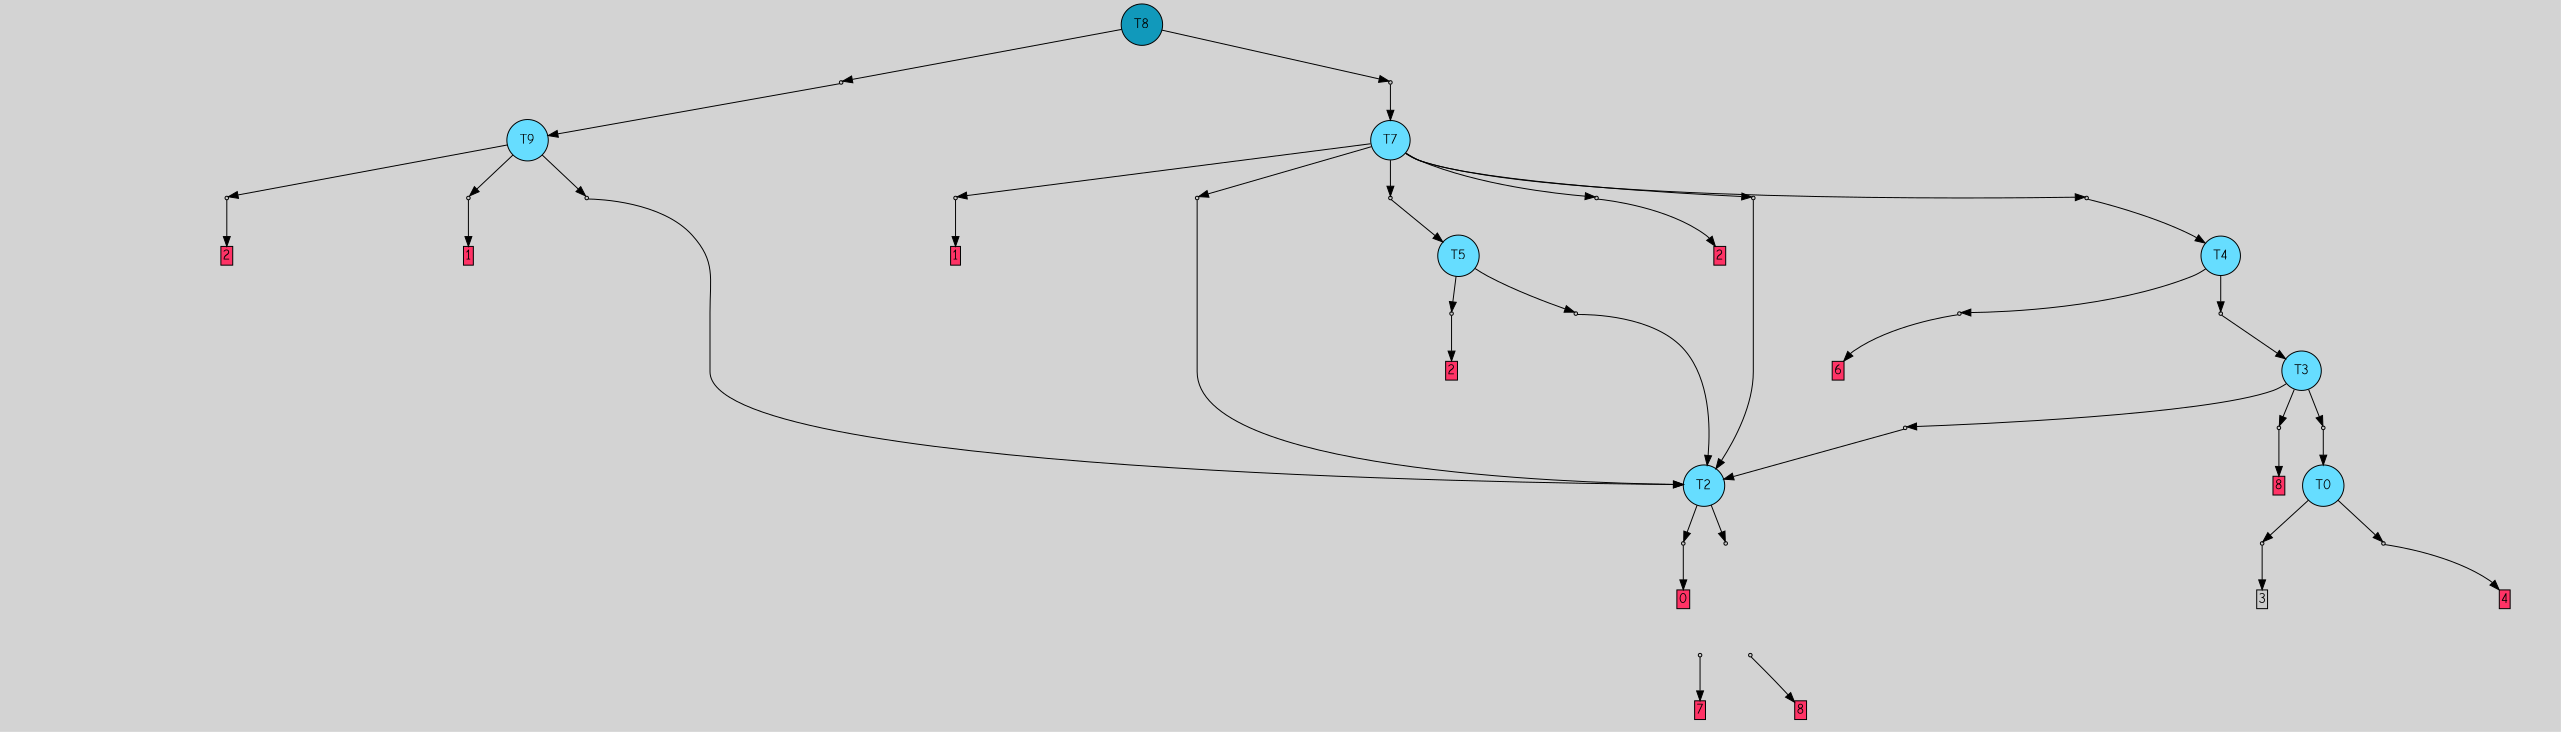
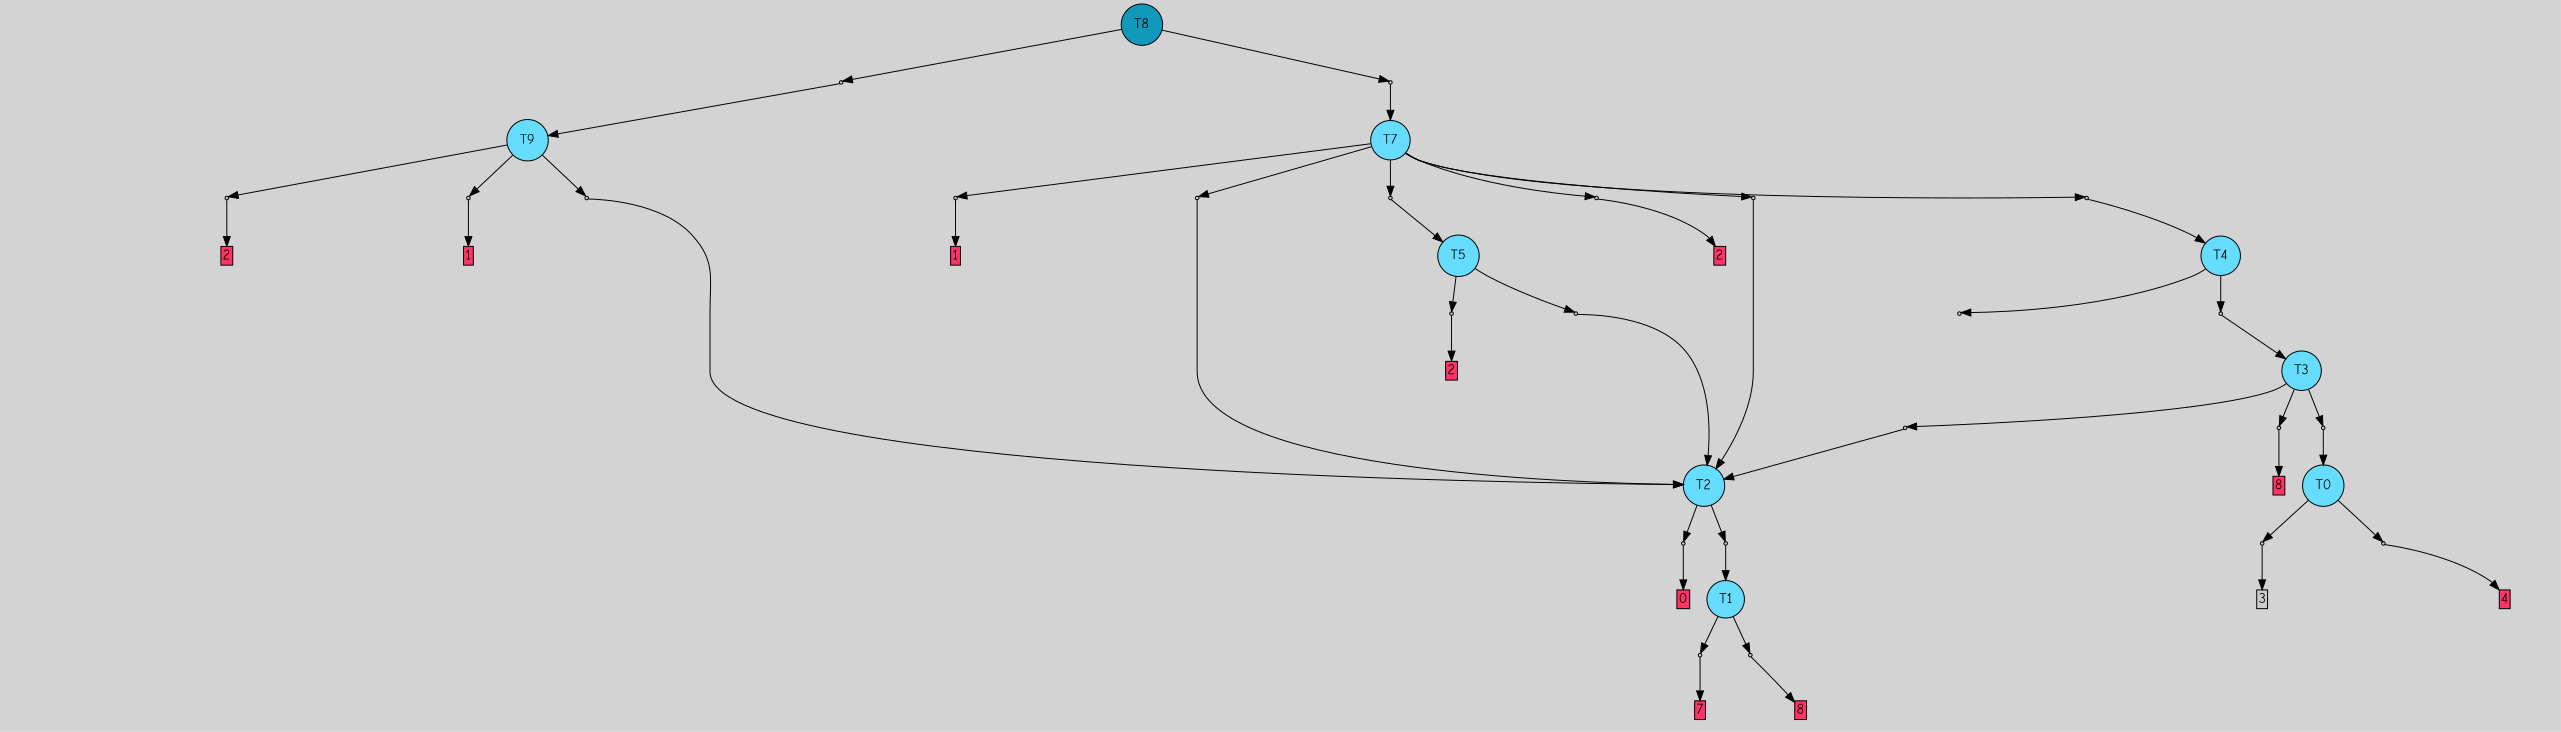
node "6": removed
node "T1": added
